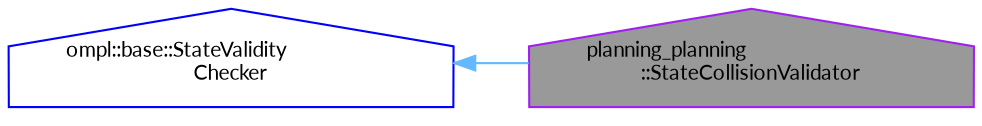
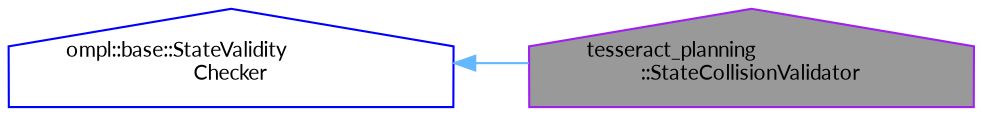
node "planning_planning ::StateCollisionValidator": label "planning_planning ::StateCollisionValidator" -> "tesseract_planning ::StateCollisionValidator"
